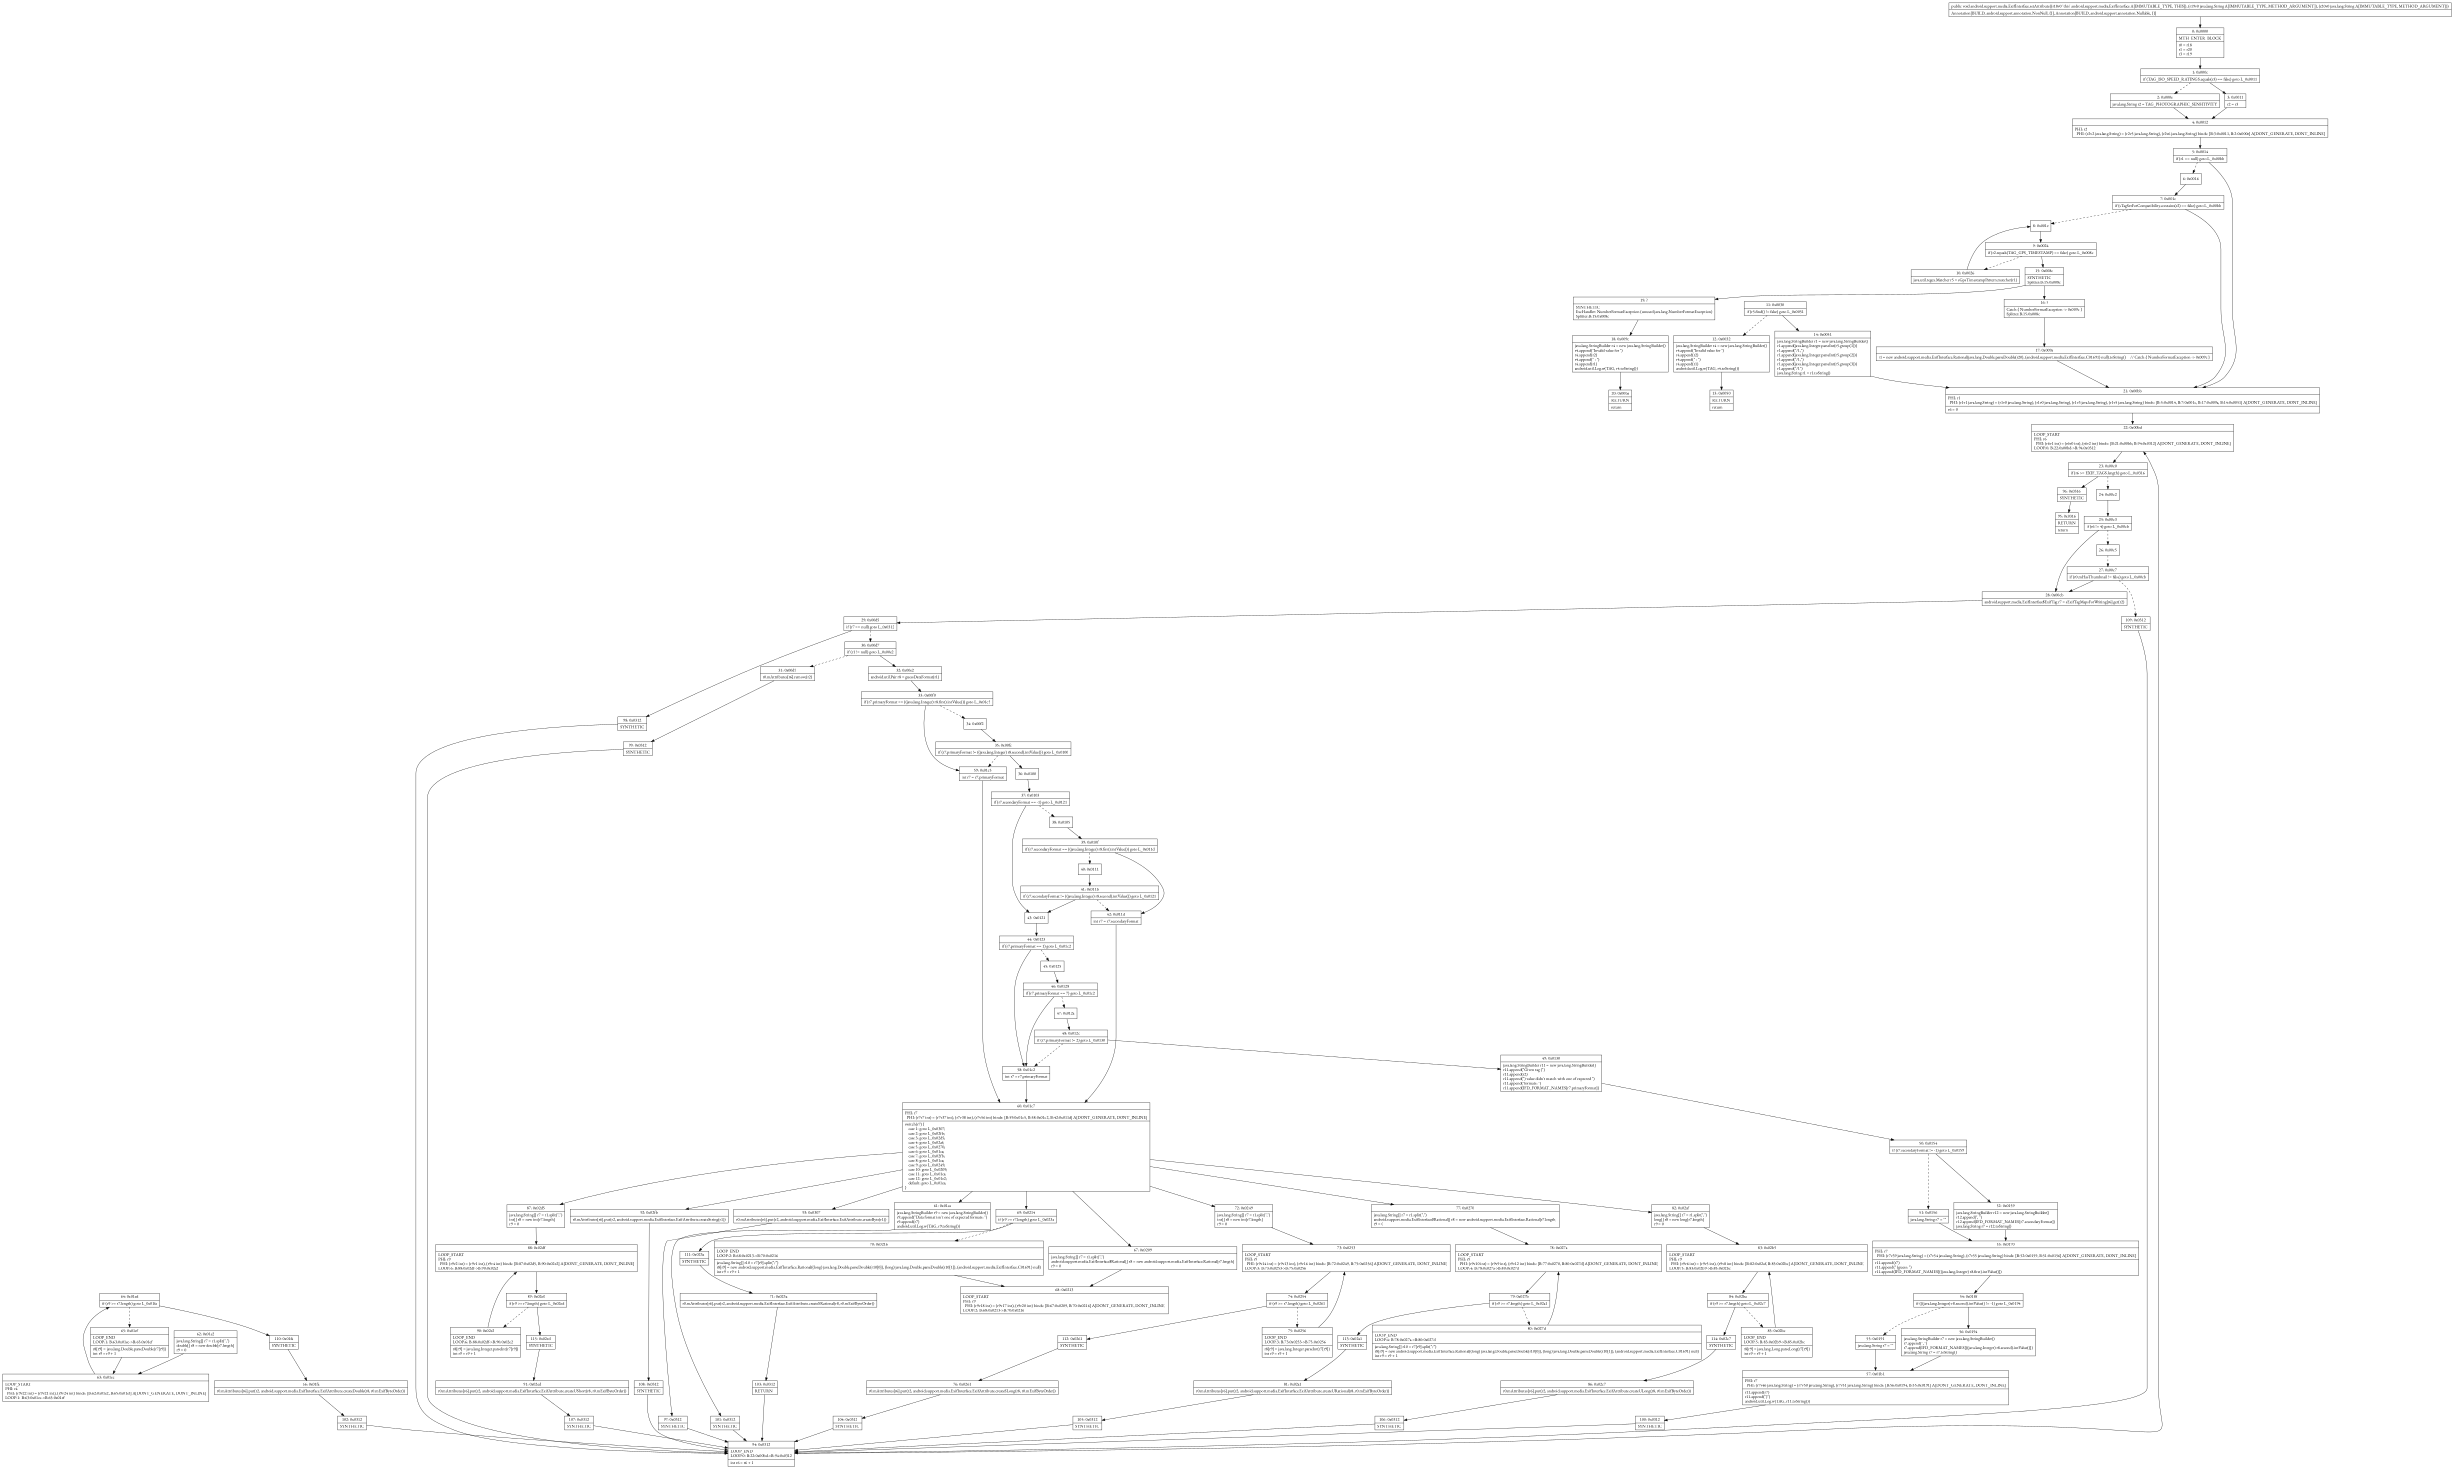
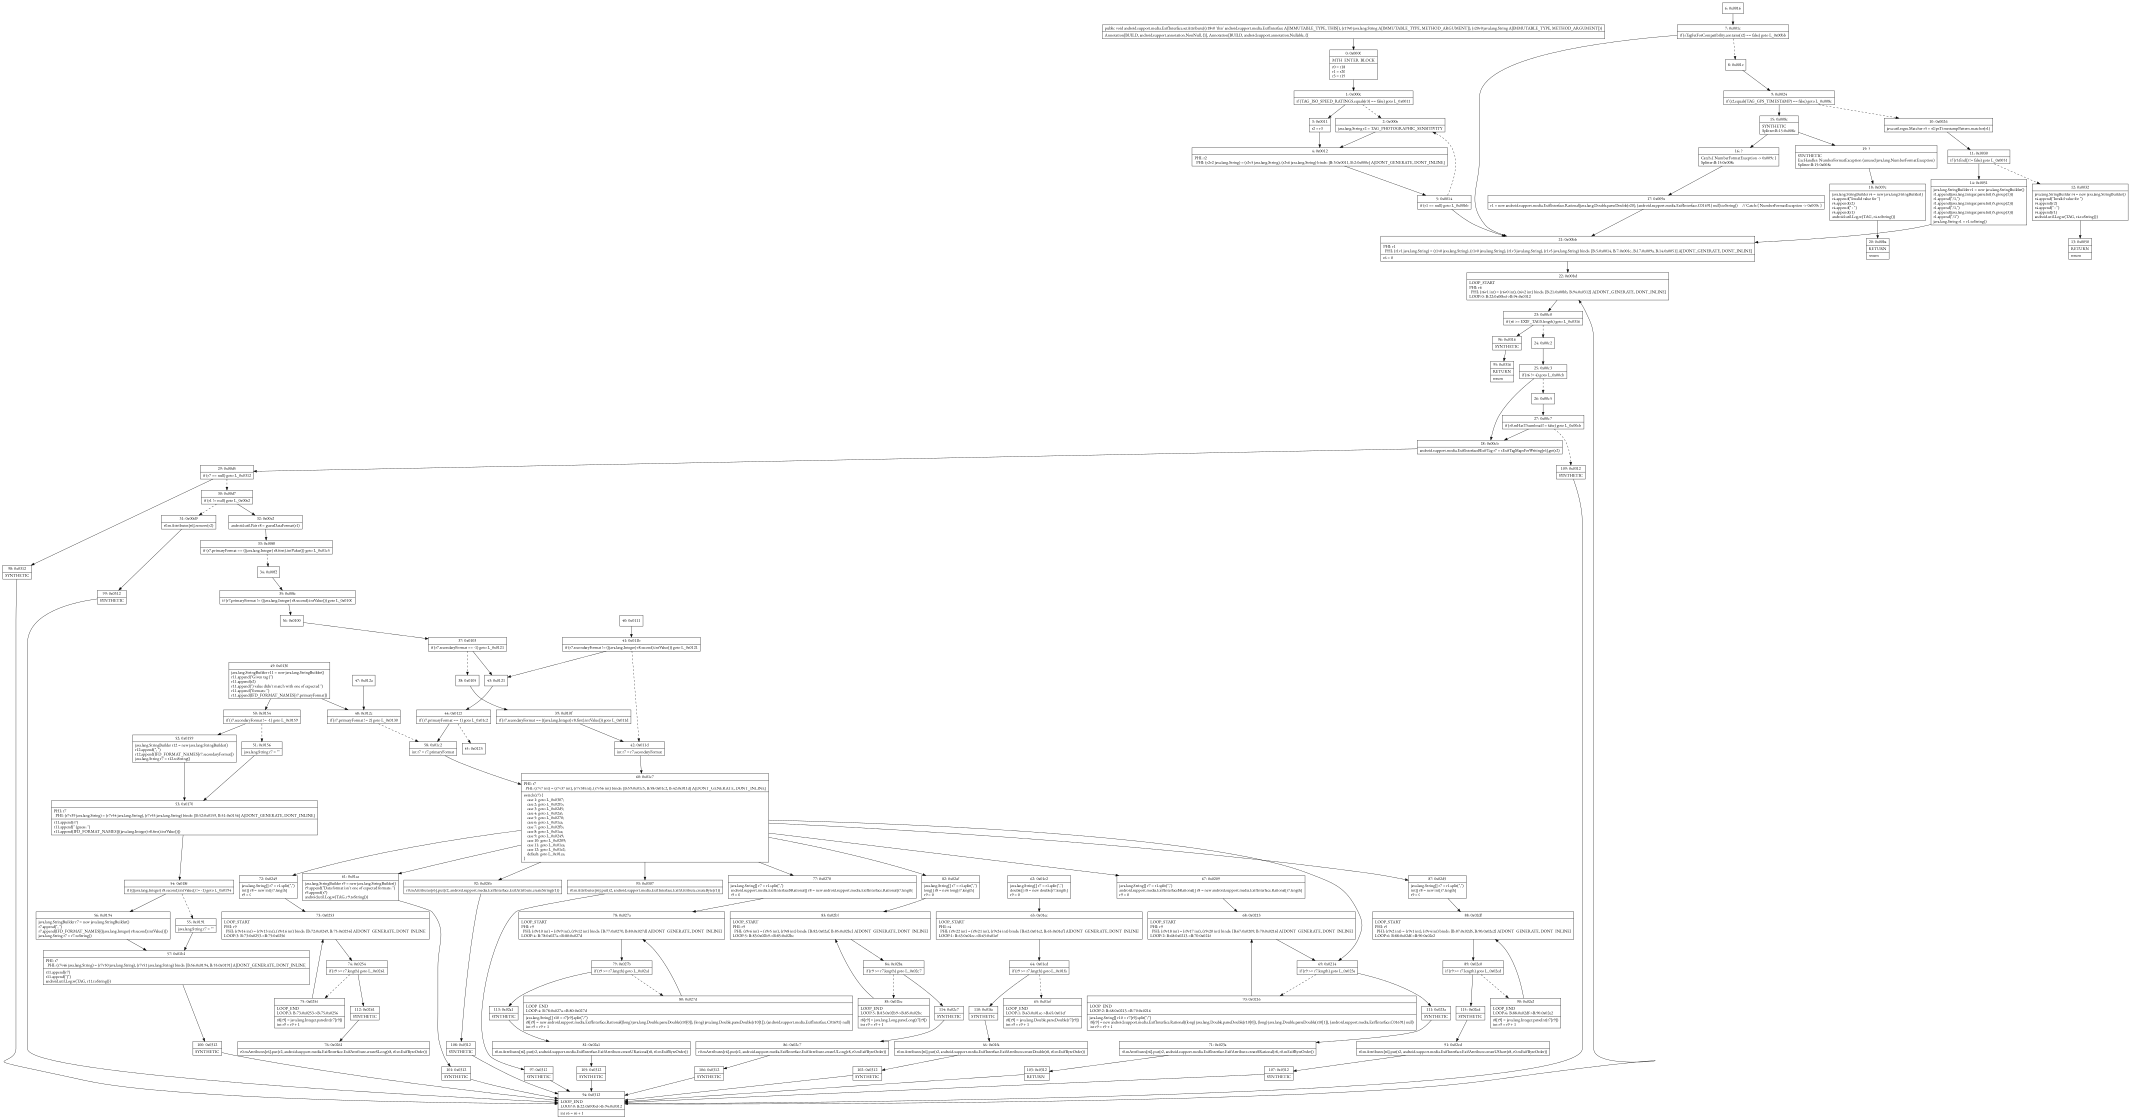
edge "5: 0x0014" -> "6: 0x0016": now "5: 0x0014" -> "2: 0x000e"
edge "10: 0x0026" -> "8: 0x001e": now "10: 0x0026" -> "11: 0x0030"
edge "26: 0x00c5" -> "27: 0x00c7": style dashed -> solid
node "59: 0x01c5": removed
edge "39: 0x010f" -> "40: 0x0111": removed
edge "68: 0x0213" -> "69: 0x0214": added
node "46: 0x0128": removed
edge "48: 0x012c" -> "49: 0x0130": reversed
edge "65: 0x01ef" -> "63: 0x01ec": removed
node "104: 0x0312": removed
